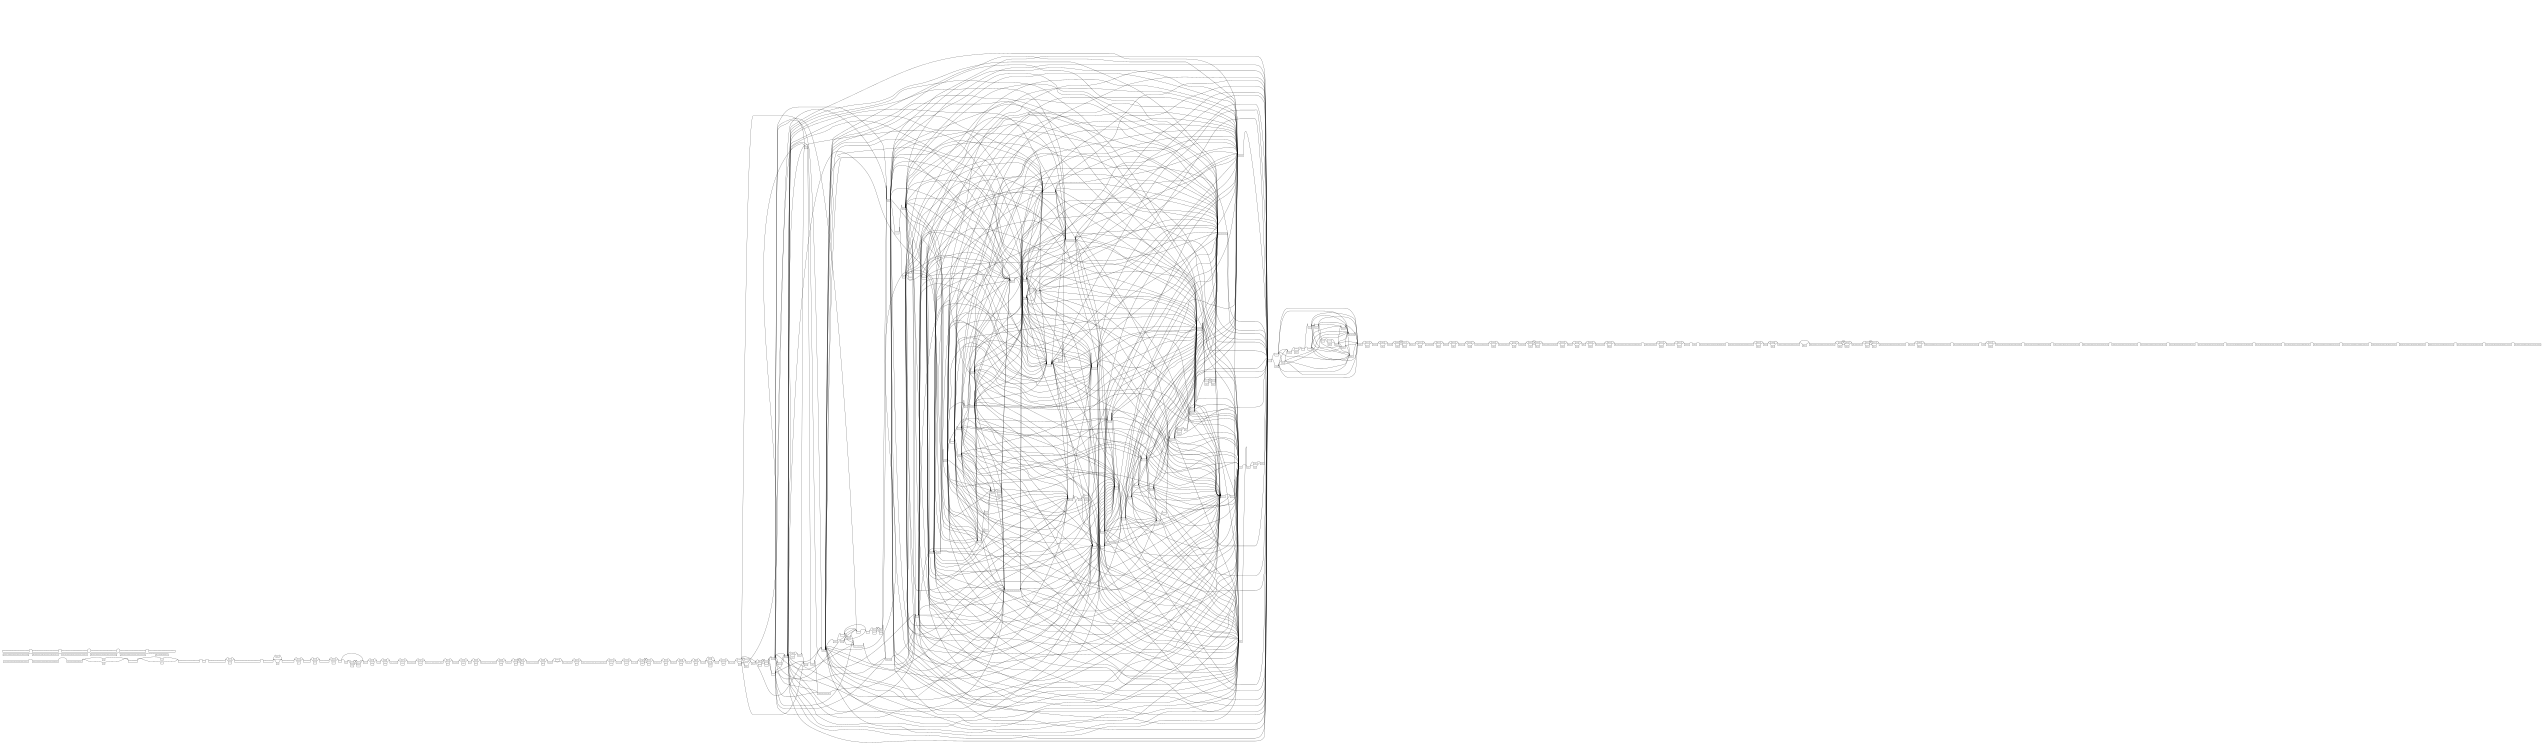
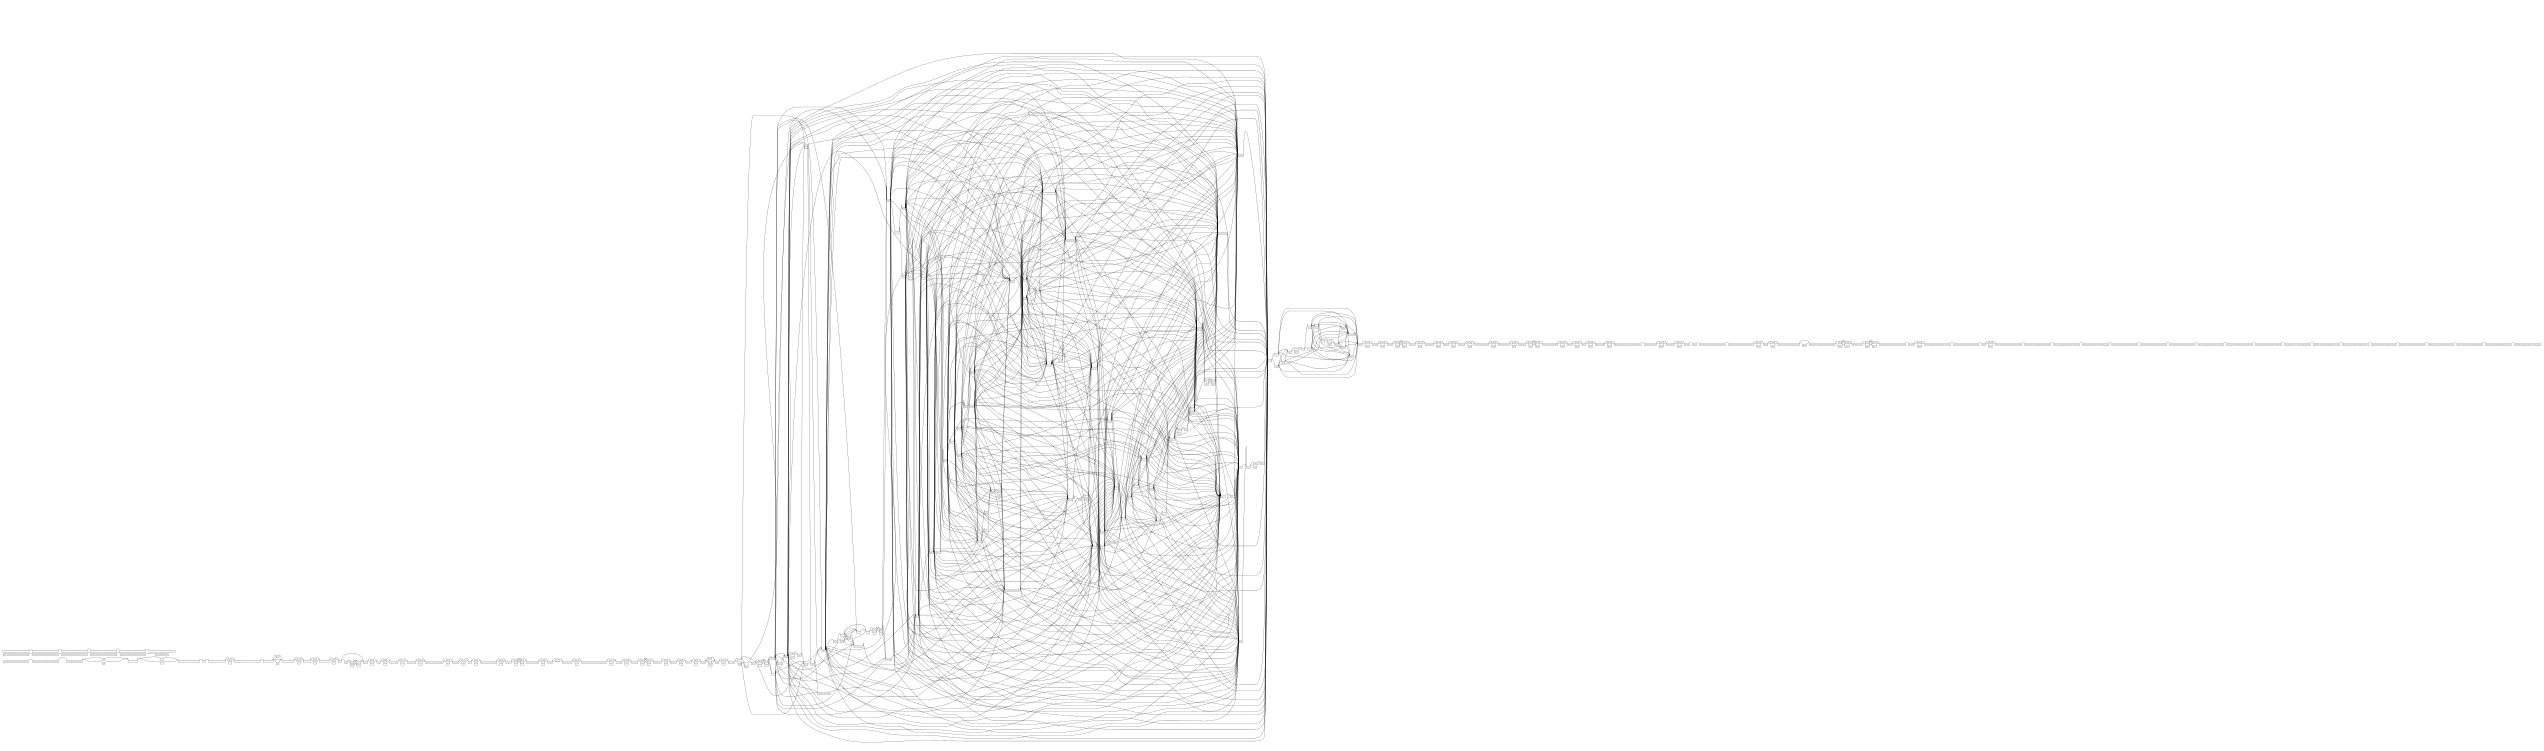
node "117:G": removed
